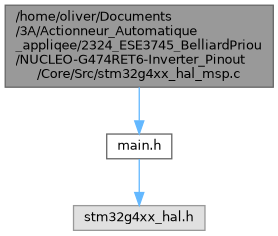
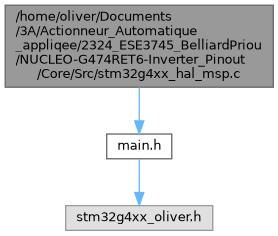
node "stm32g4xx_hal.h": label "stm32g4xx_hal.h" -> "stm32g4xx_oliver.h"
